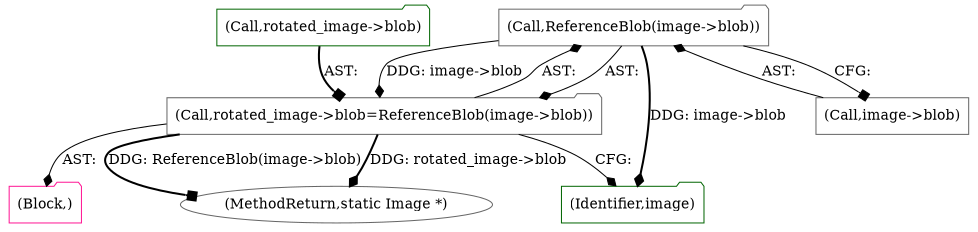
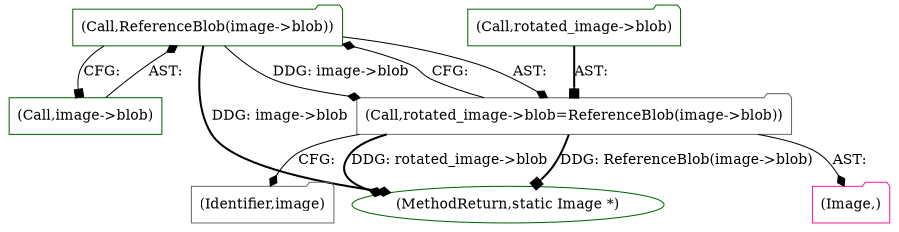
node "(Call,ReferenceBlob(image->blob))": color gray40 -> darkgreen
edge "(Call,rotated_image->blob=ReferenceBlob(image->blob))" -> "(Call,ReferenceBlob(image->blob))": label "AST: " -> "CFG: "
edge "(Call,ReferenceBlob(image->blob))" -> "(Identifier,image)": now "(Call,ReferenceBlob(image->blob))" -> "(MethodReturn,static Image *)"
node "(Call,image->blob)": color gray40 -> darkgreen
node "(Block,)": label "(Block,)" -> "(Image,)"
node "(MethodReturn,static Image *)": color gray40 -> darkgreen
node "(Identifier,image)": color darkgreen -> gray40
